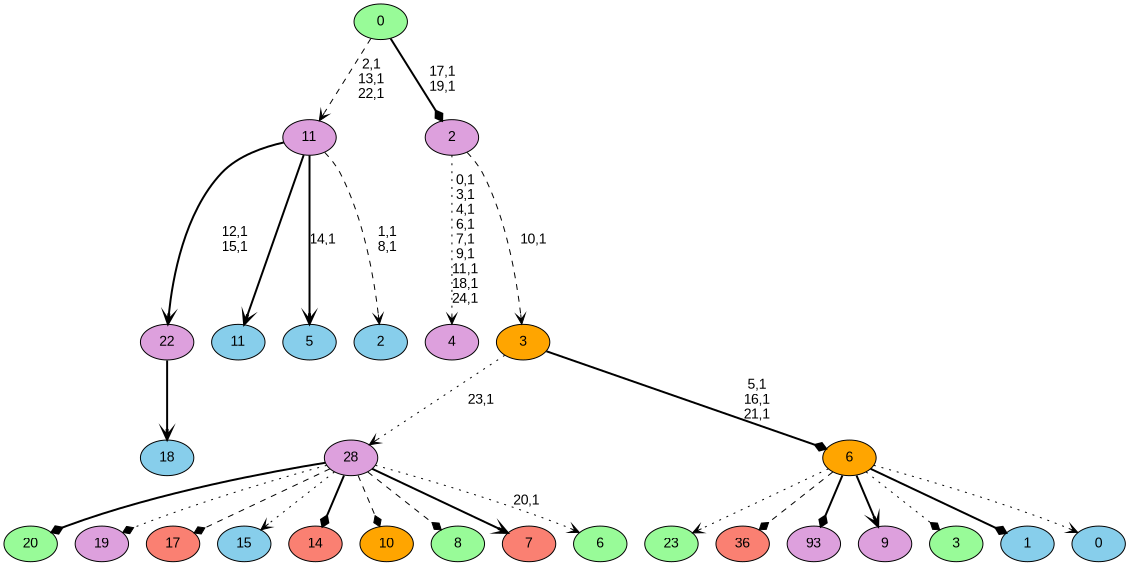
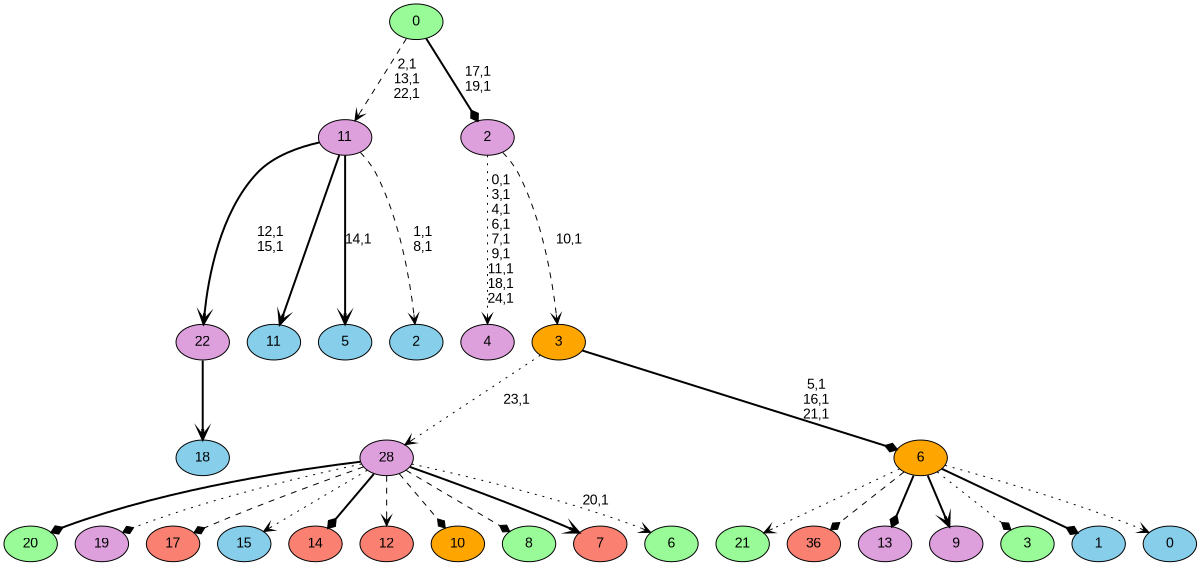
node "12": added
node "23": label "23" -> "21"
node "93": label "93" -> "13"
